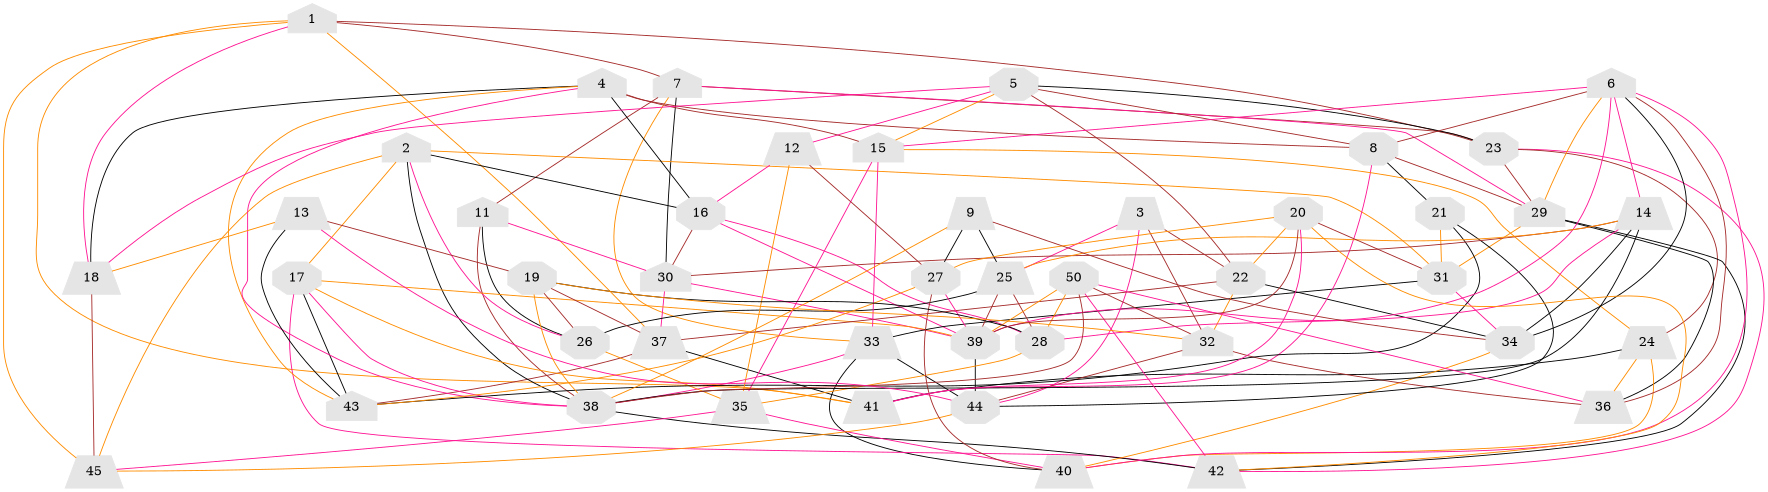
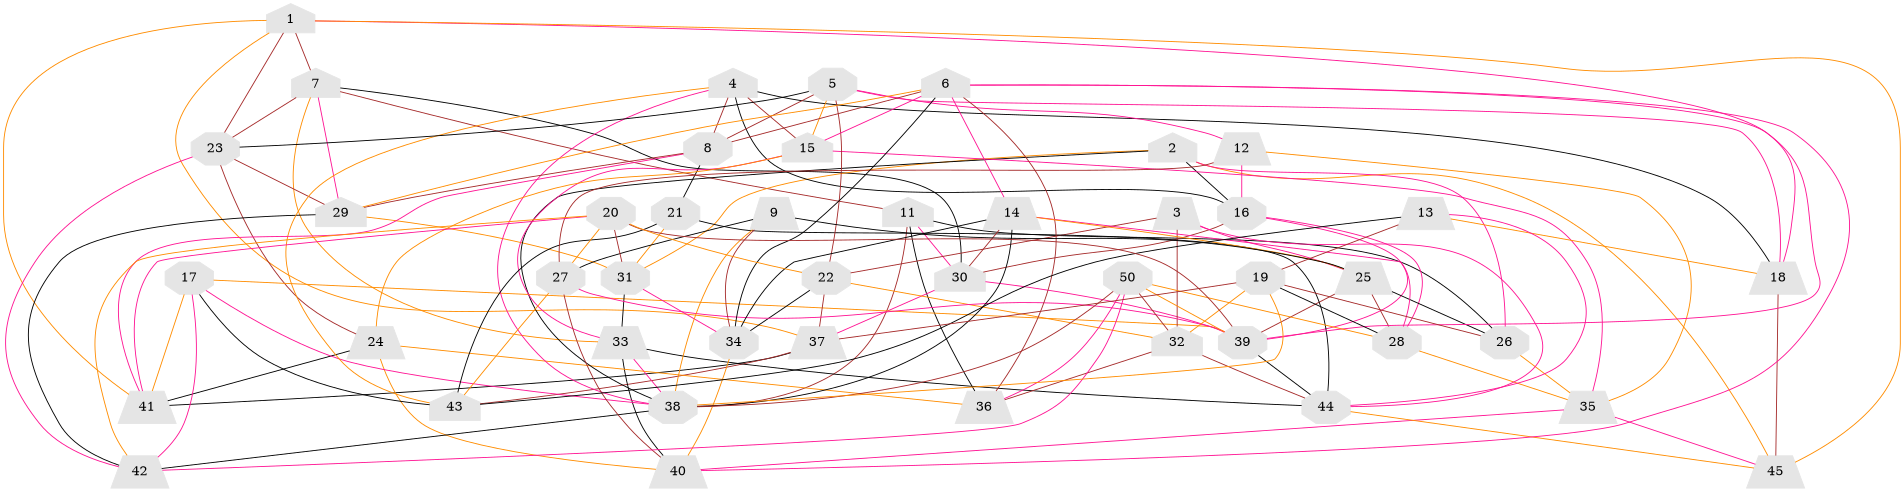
edge "2" -- "17": removed
edge "29" -- "36": now "11" -- "36"
